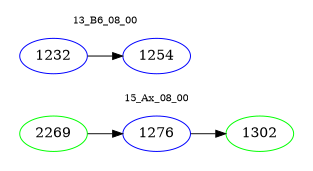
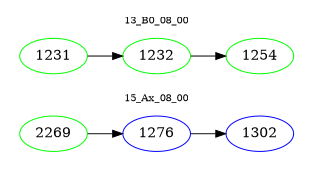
cluster "13_B6_08_00": label "13_B6_08_00" -> "13_B0_08_00"
node "1231": added
node "1232": color blue -> green
node "1254": color blue -> green
node "1302": color green -> blue
